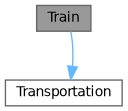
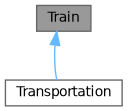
edge "Train" -> "Transportation": reversed
